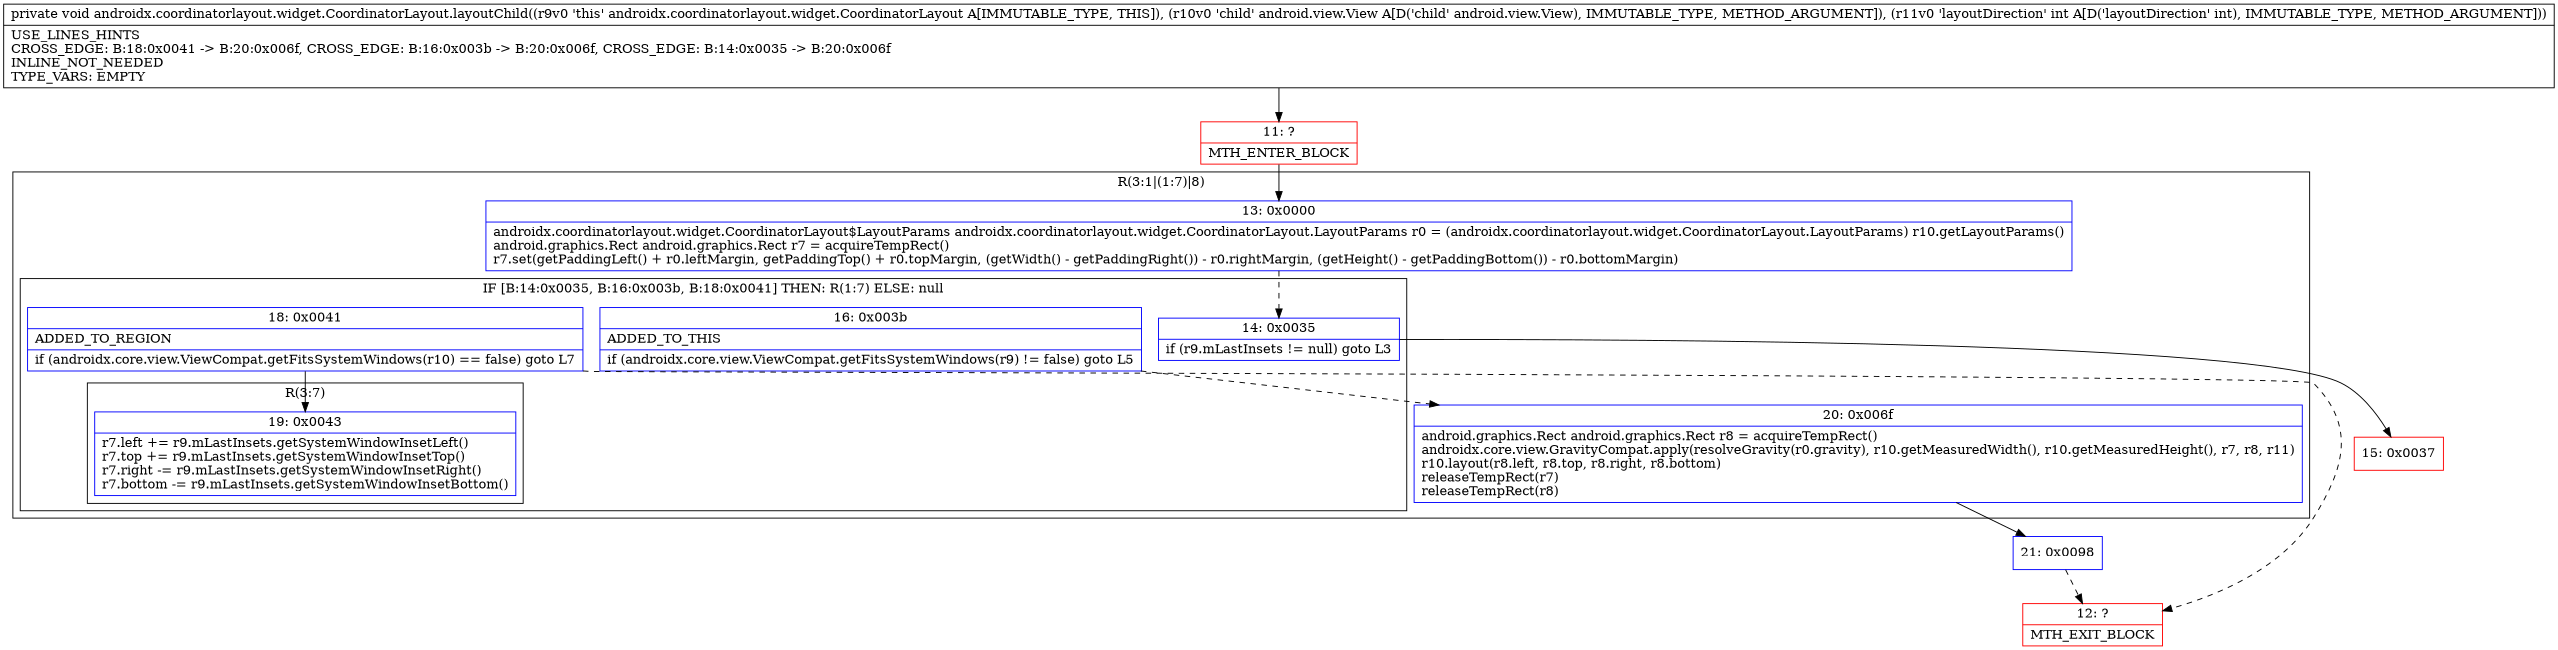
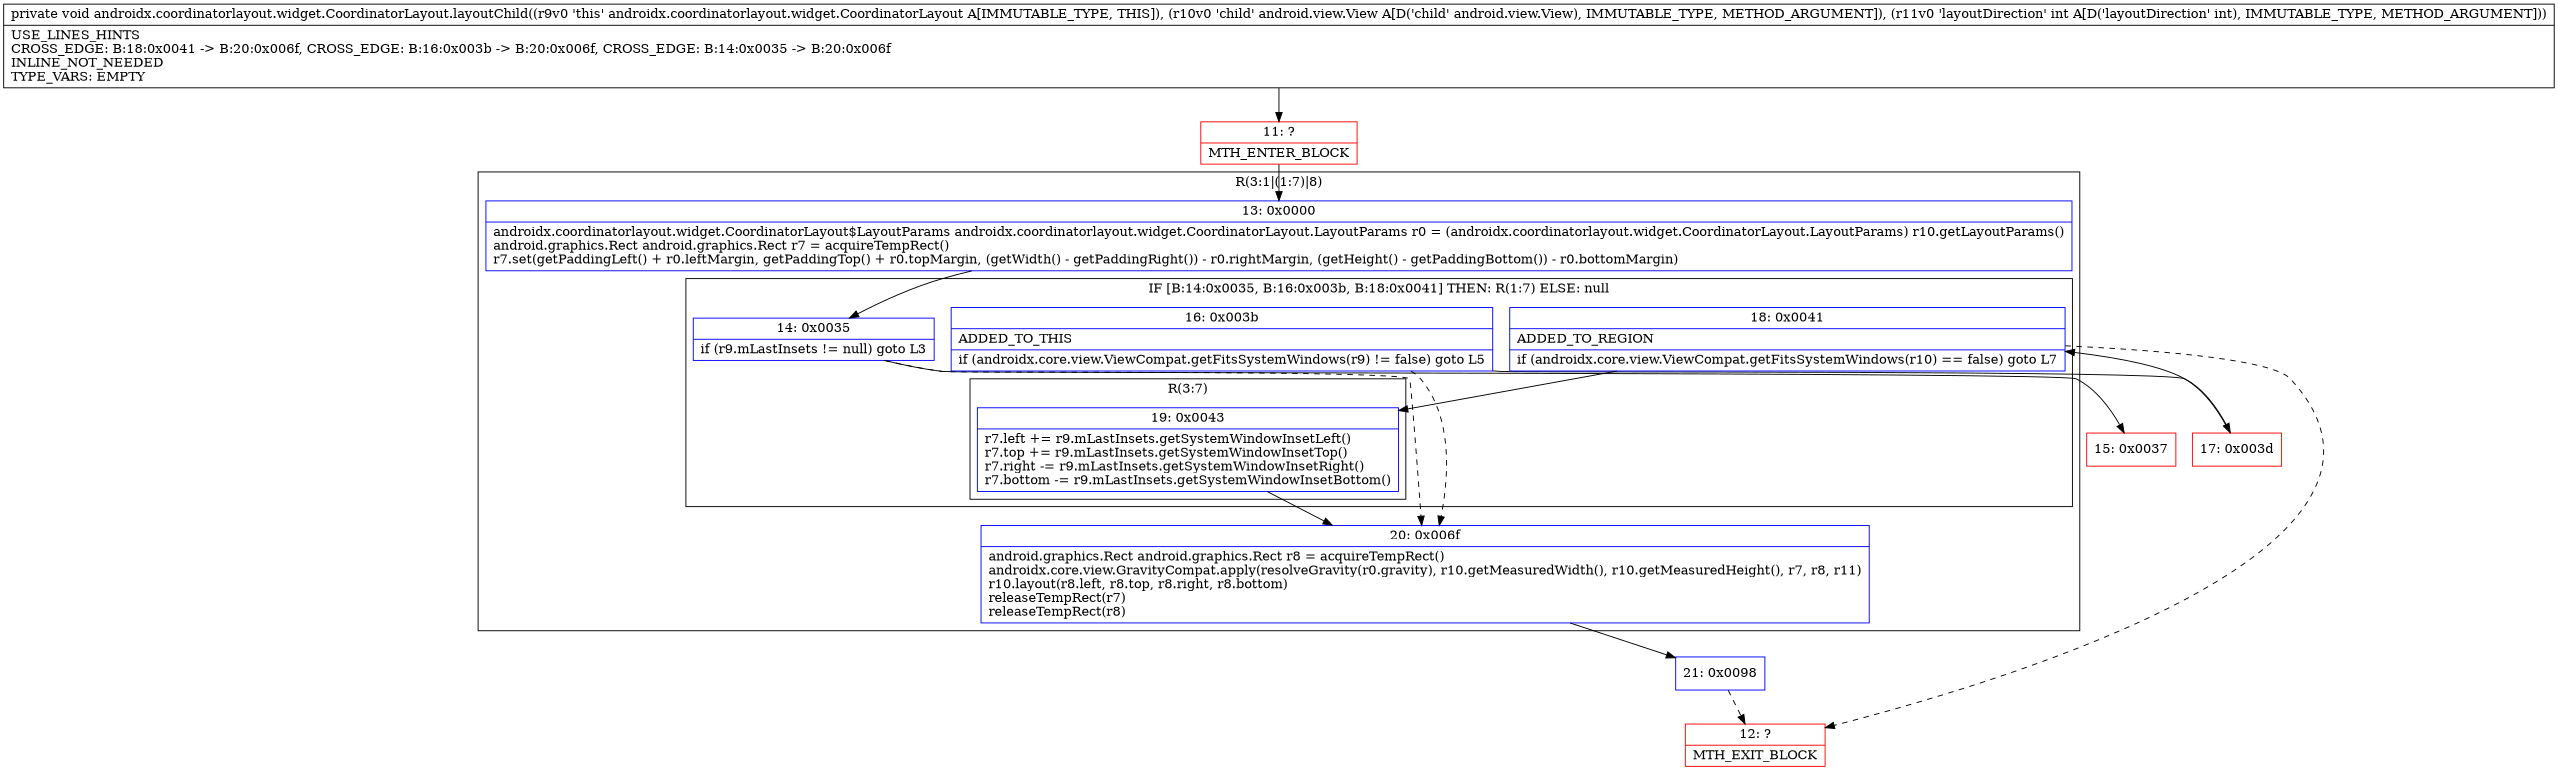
edge "13: 0x0000" -> "14: 0x0035": style dashed -> solid
edge "14: 0x0035" -> "20: 0x006f": added
node "17: 0x003d": added
edge "19: 0x0043" -> "20: 0x006f": added
